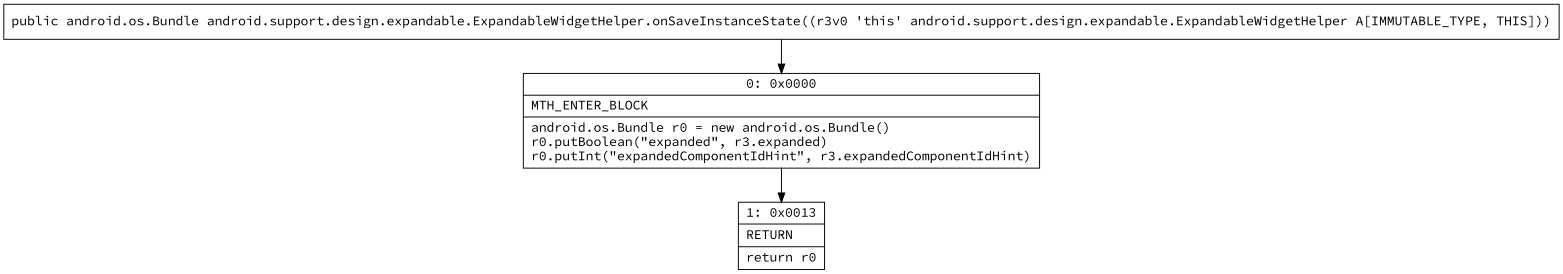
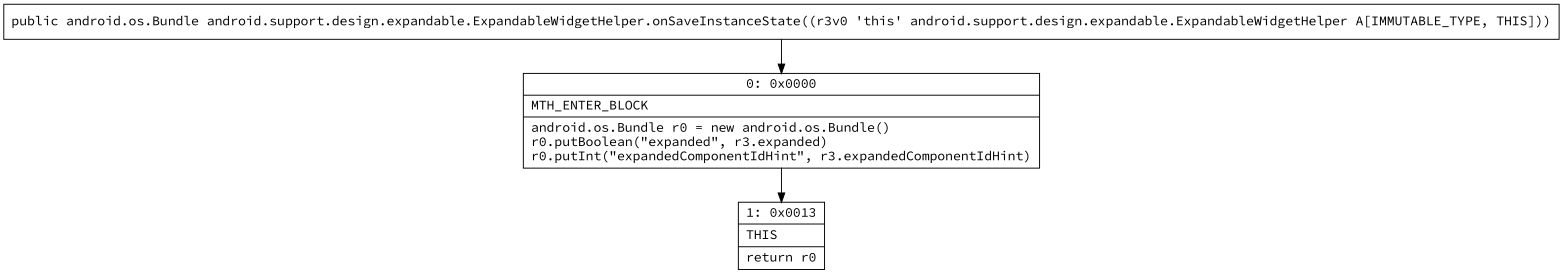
node "1: 0x0013": text "RETURN" -> "THIS"
